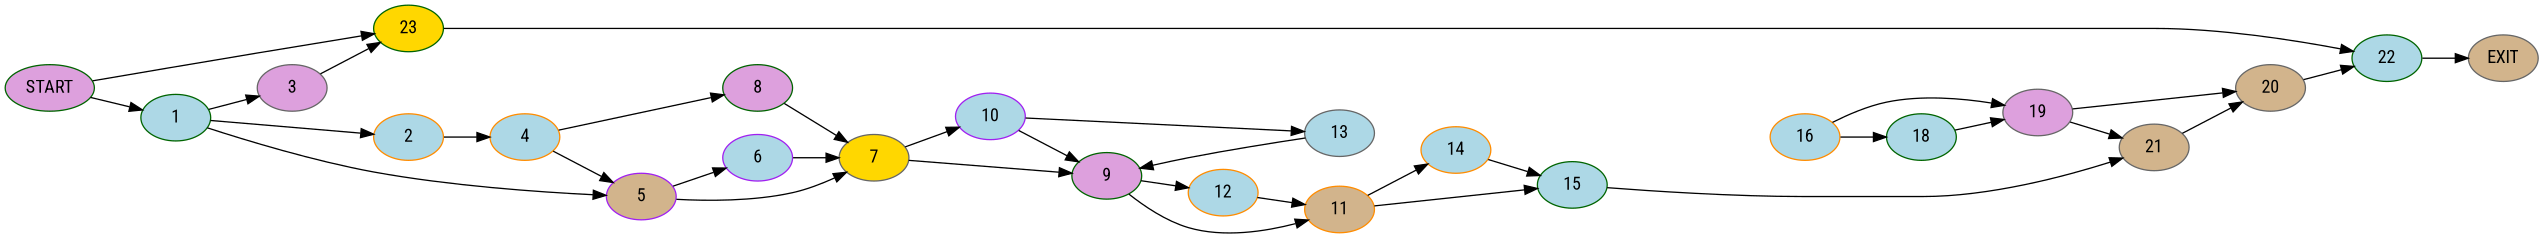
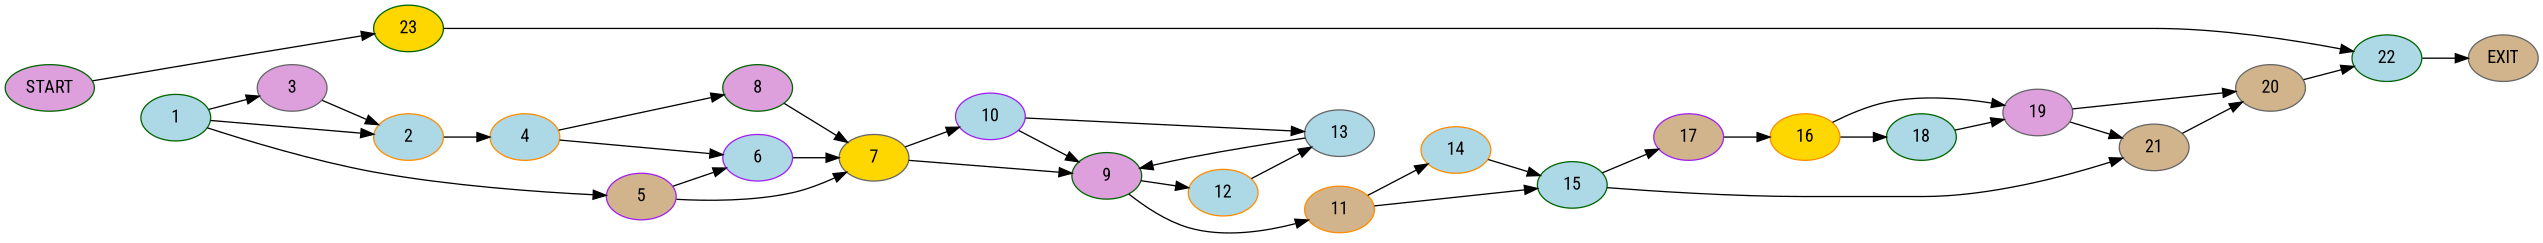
edge "3" -> "23": now "3" -> "2"
edge "START" -> "1": removed
node "17": added
node "16": fillcolor lightblue -> gold
edge "4" -> "5": now "4" -> "6"
edge "12" -> "11": now "12" -> "13"
